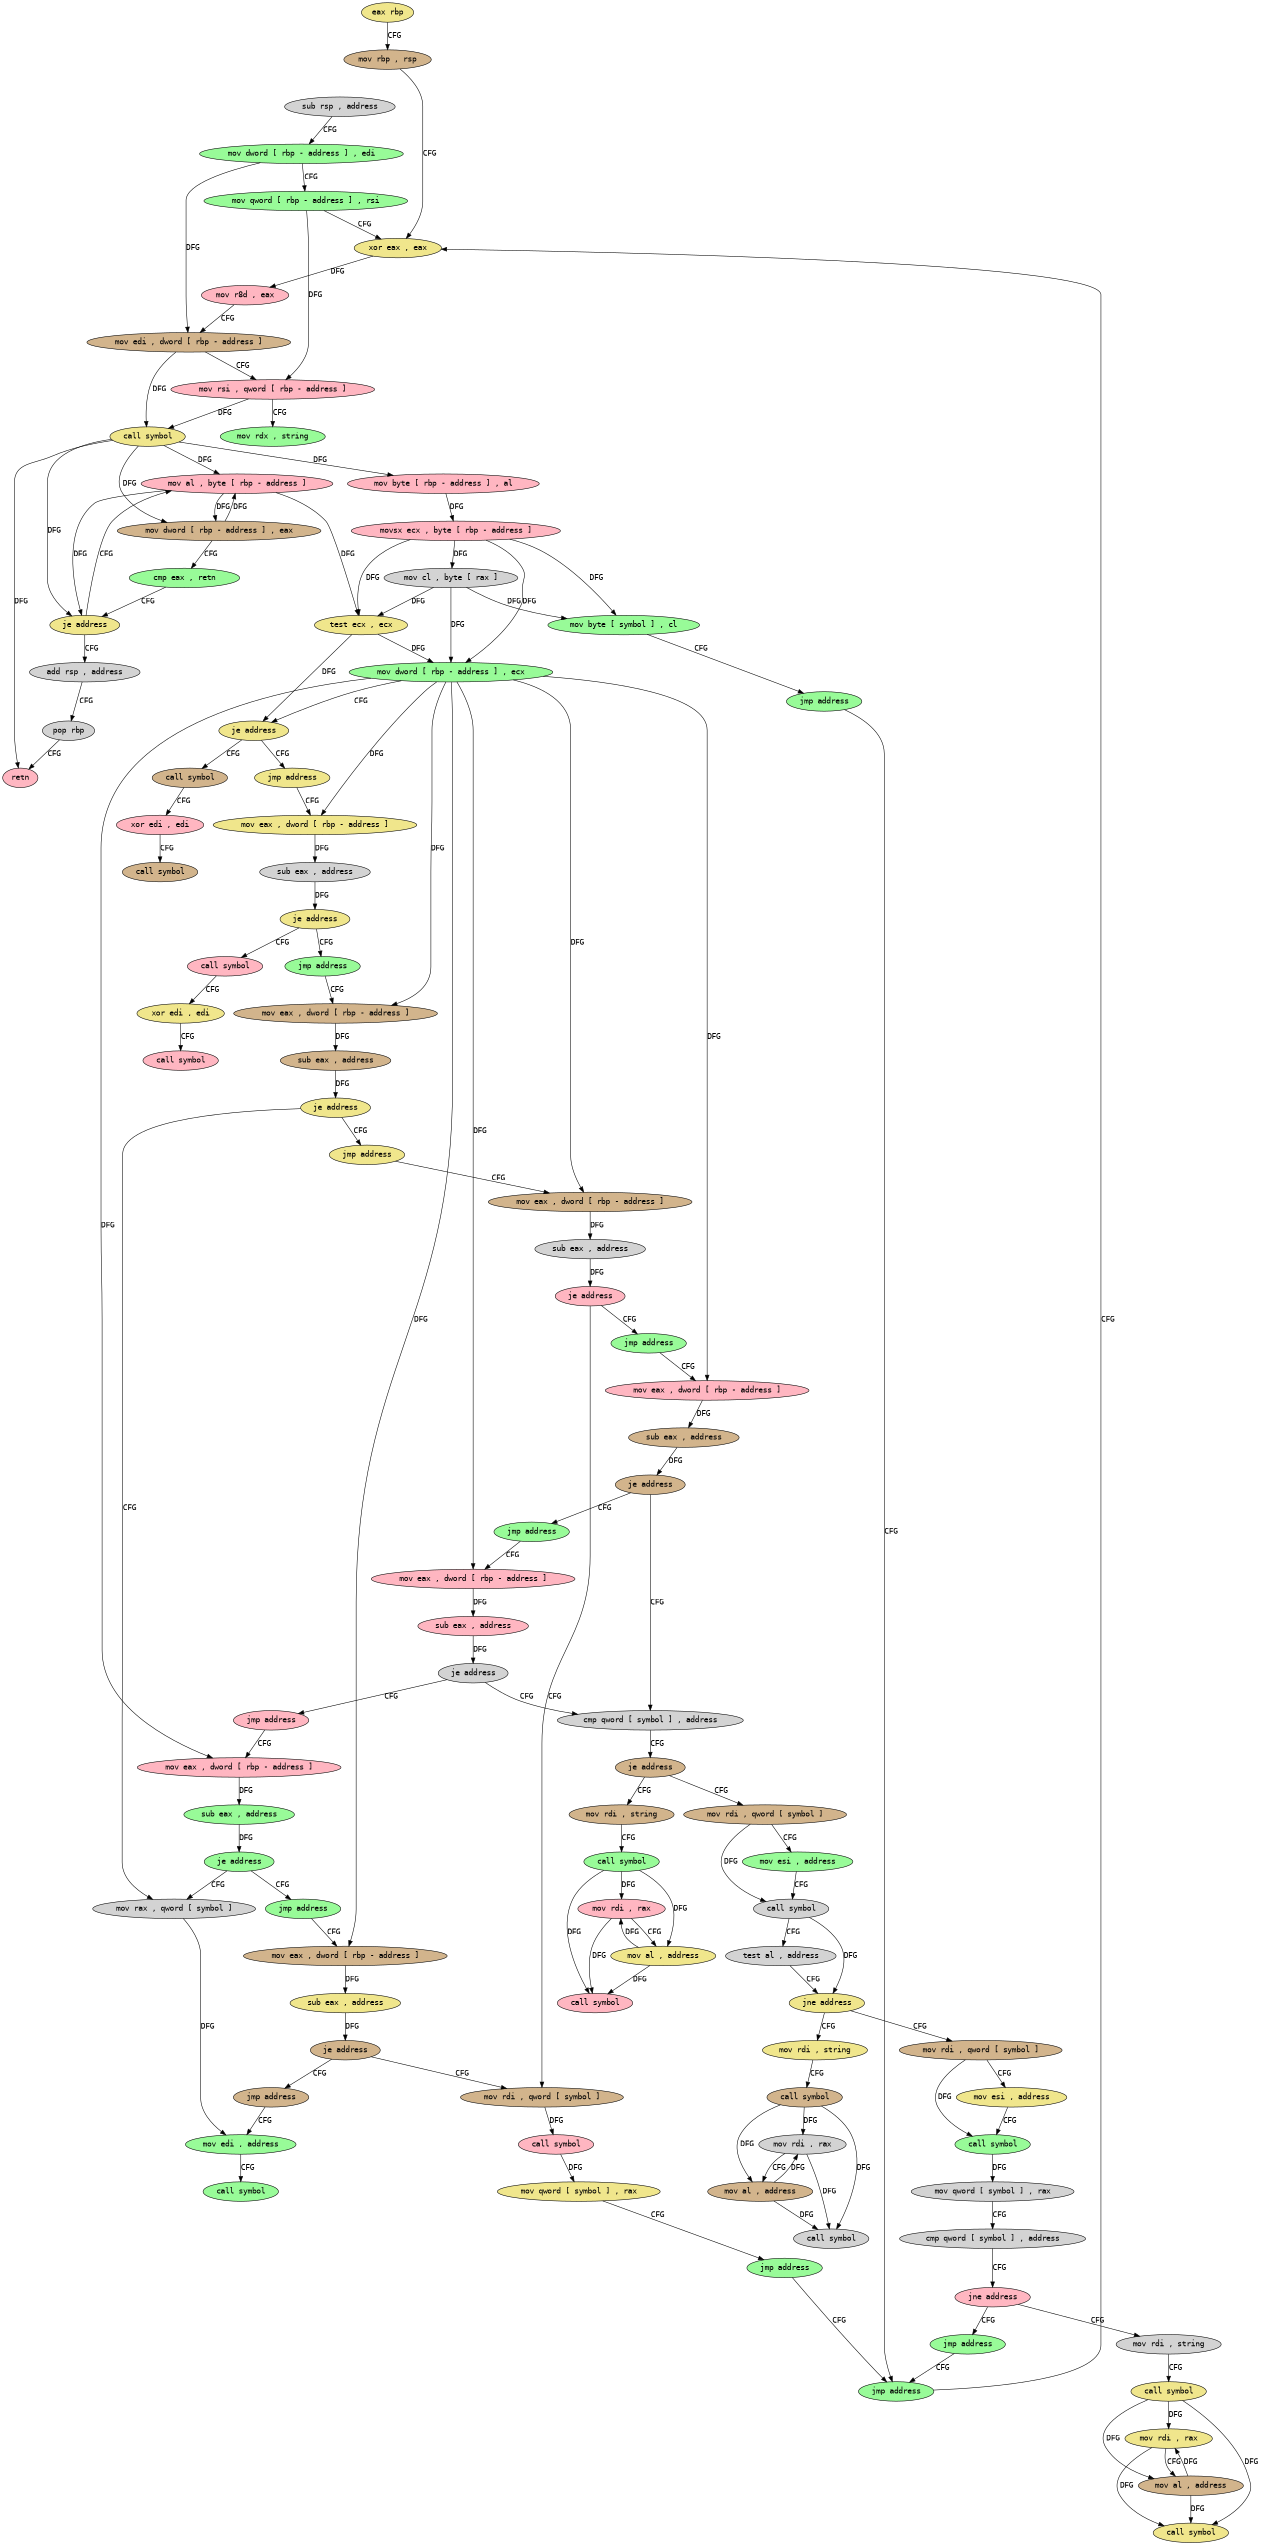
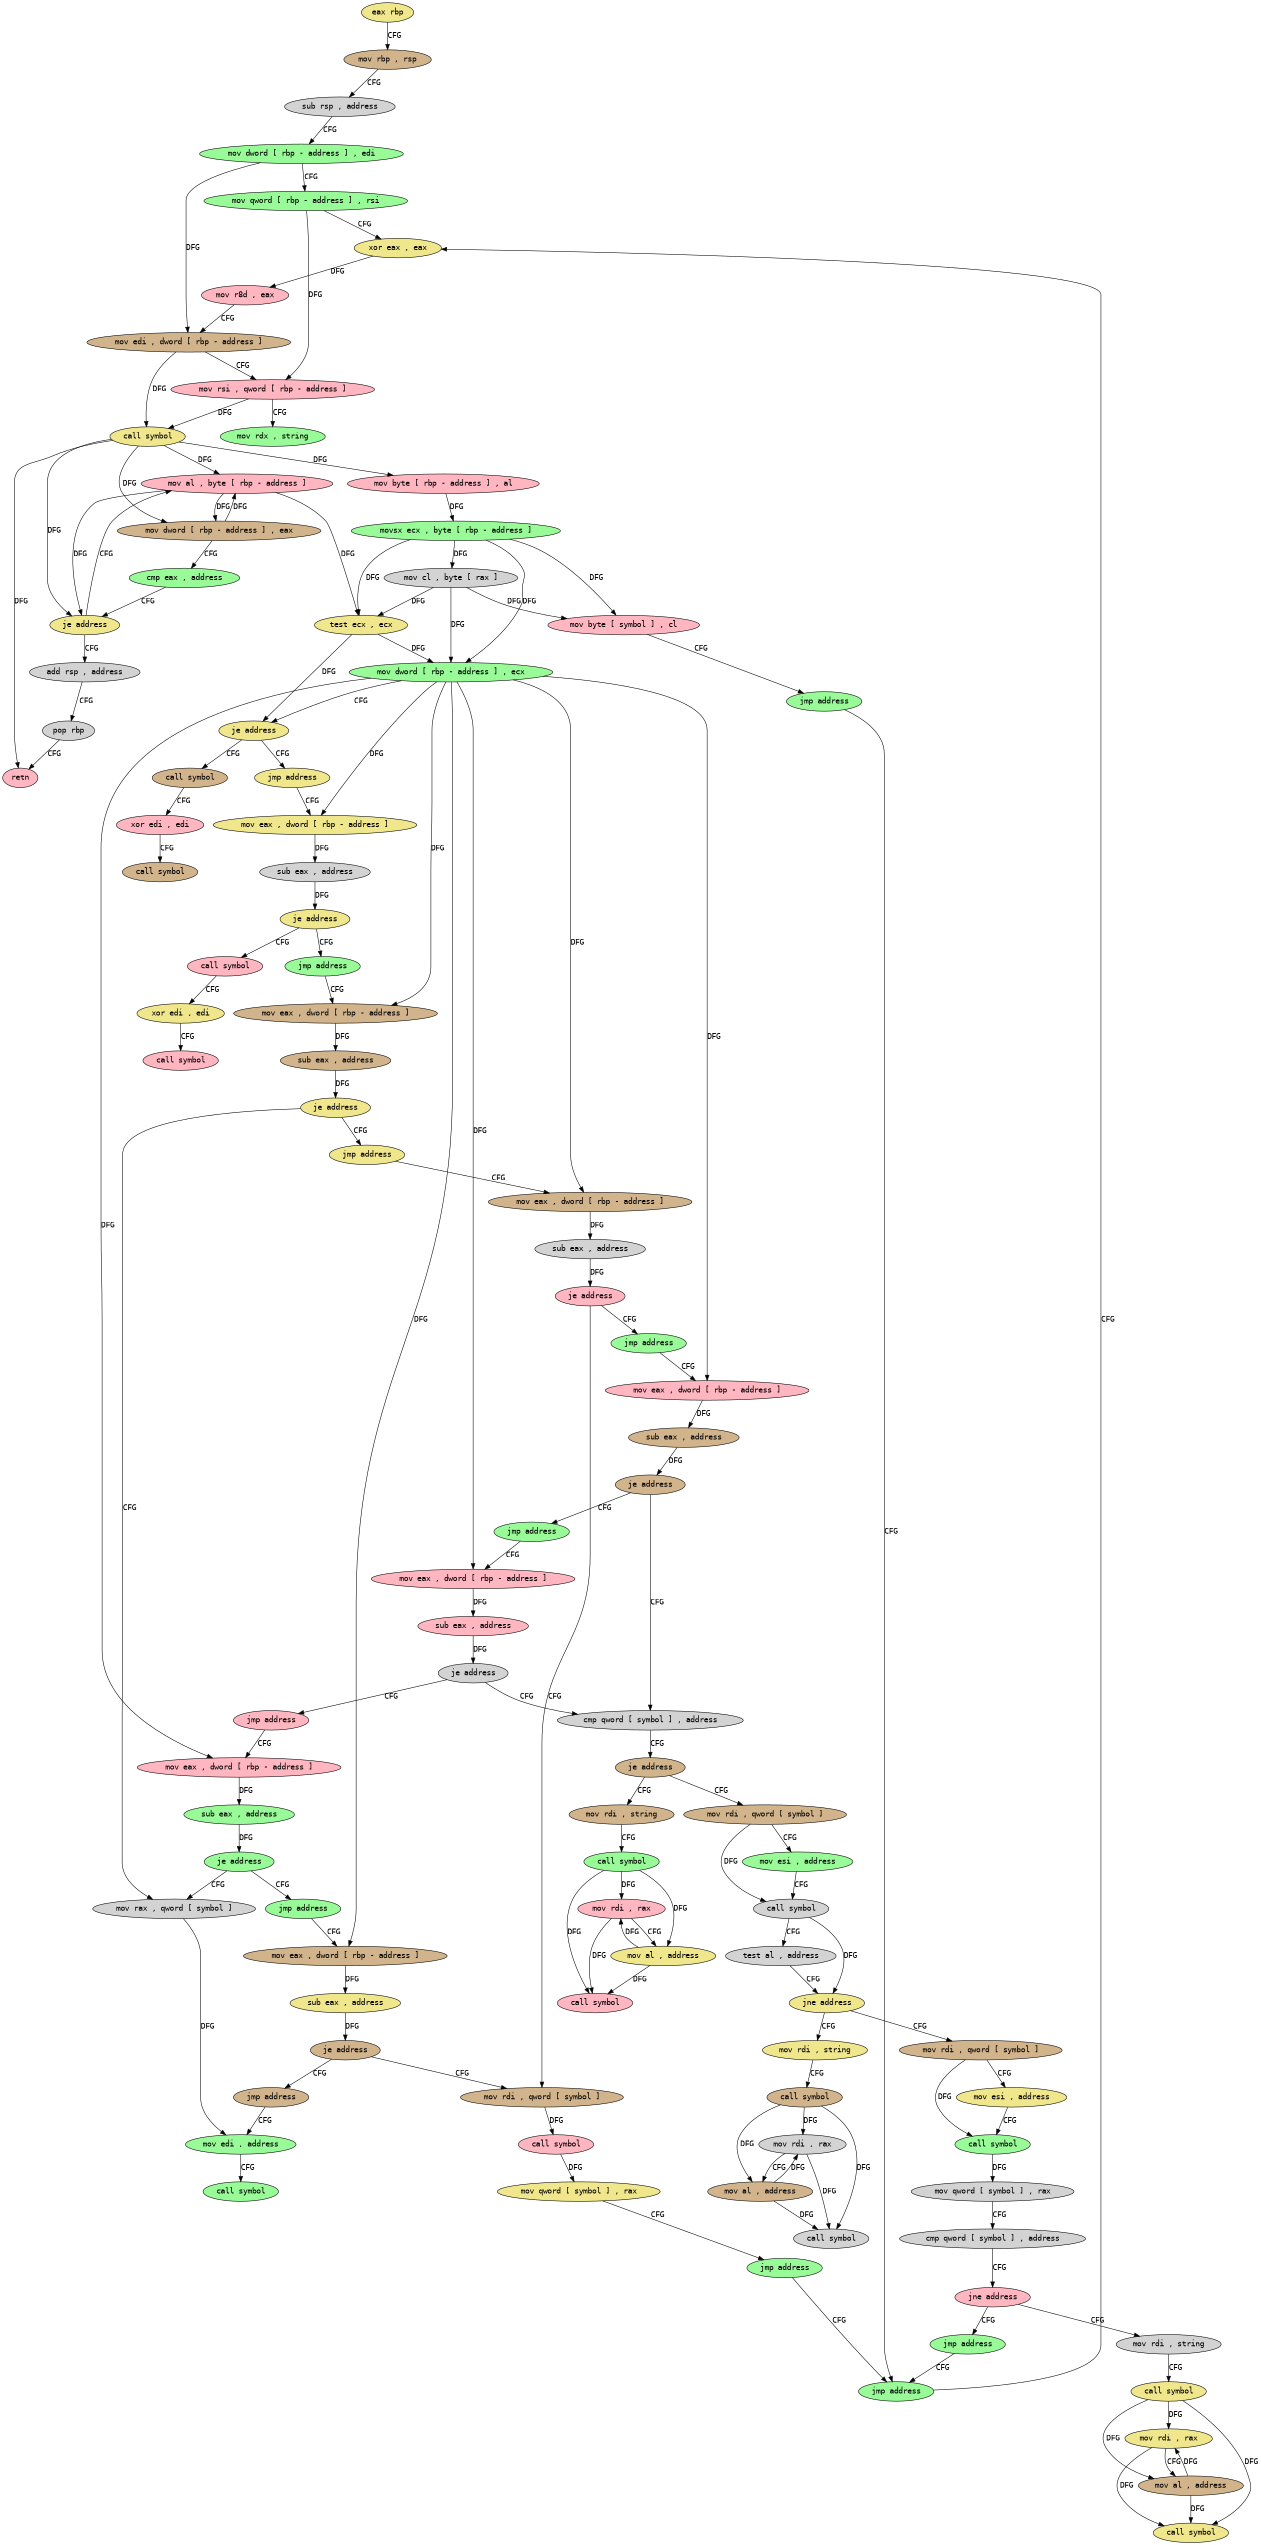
edge "mov rbp , rsp" -> "xor eax , eax": now "mov rbp , rsp" -> "sub rsp , address"
node "movsx ecx , byte [ rbp - address ]": fillcolor lightpink -> palegreen
node "cmp eax , retn": label "cmp eax , retn" -> "cmp eax , address"
node "mov byte [ symbol ] , cl": fillcolor palegreen -> lightpink
